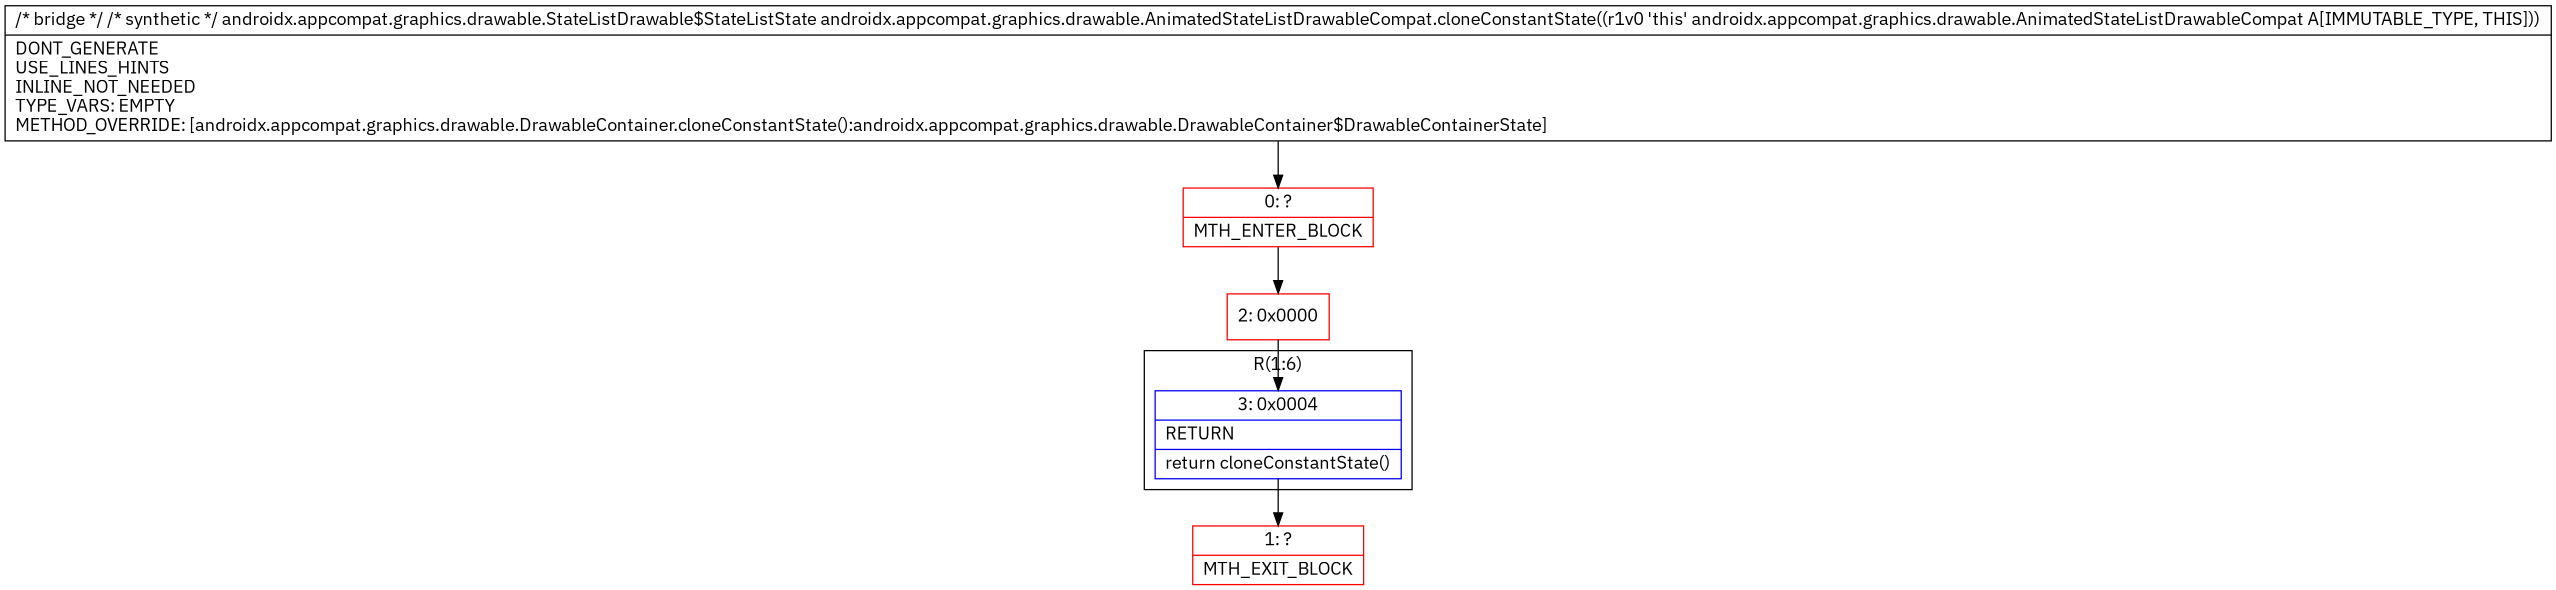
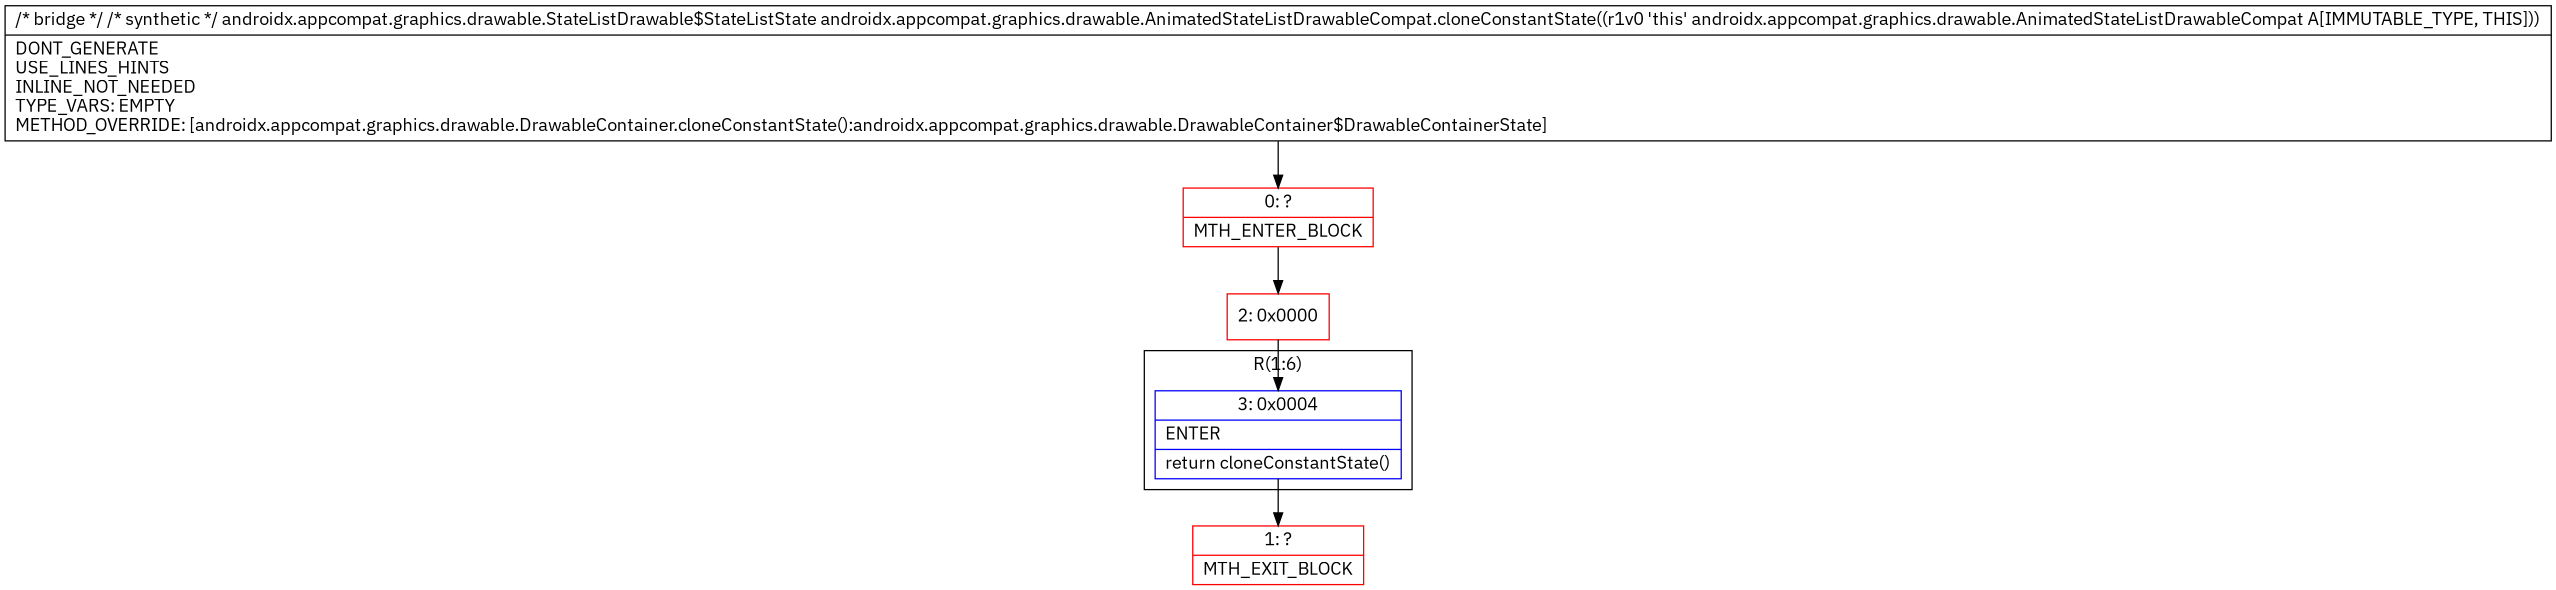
node "3: 0x0004": text "RETURN" -> "ENTER"
